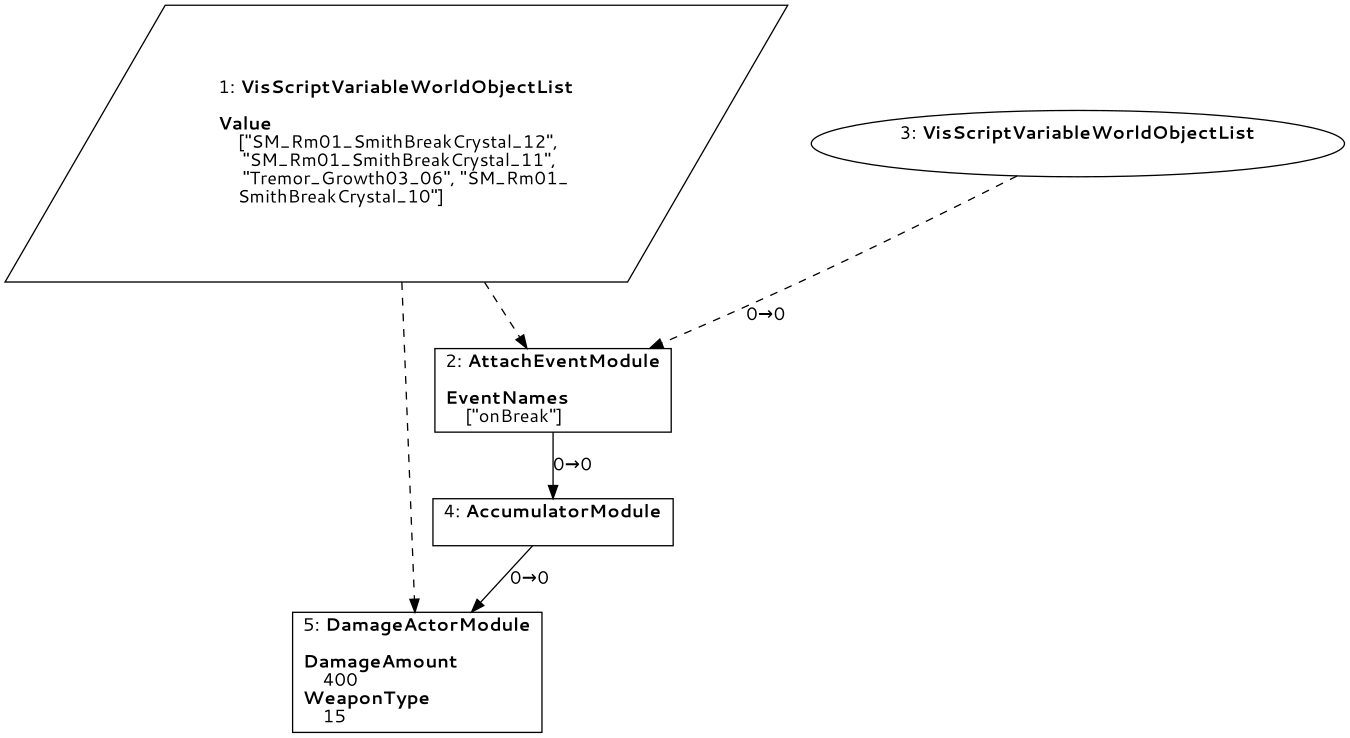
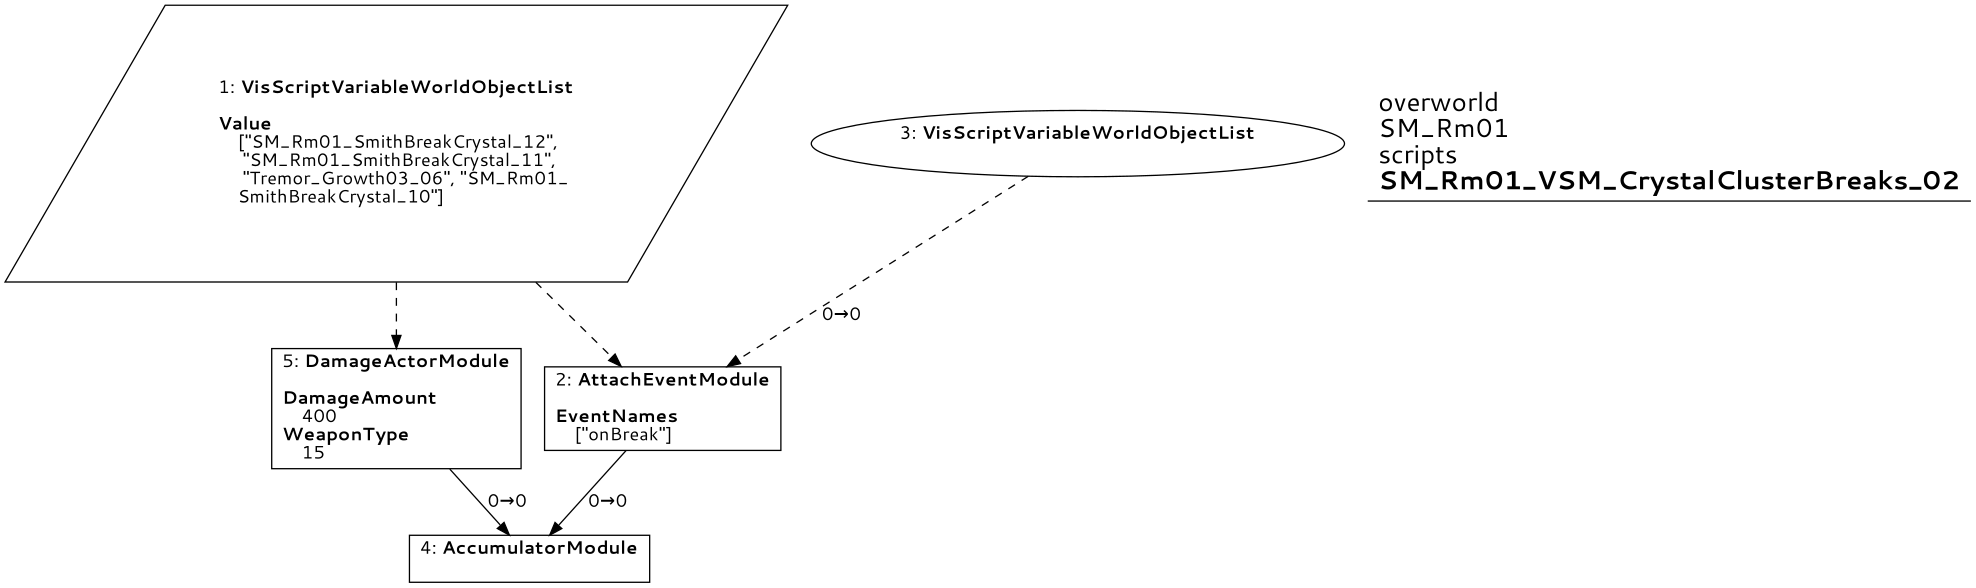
node "overworld": added
edge "4:" -> "5:": reversed
